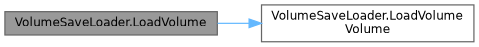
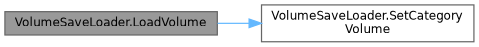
node "VolumeSaveLoader.LoadVolume Volume": label "VolumeSaveLoader.LoadVolume Volume" -> "VolumeSaveLoader.SetCategory Volume"
